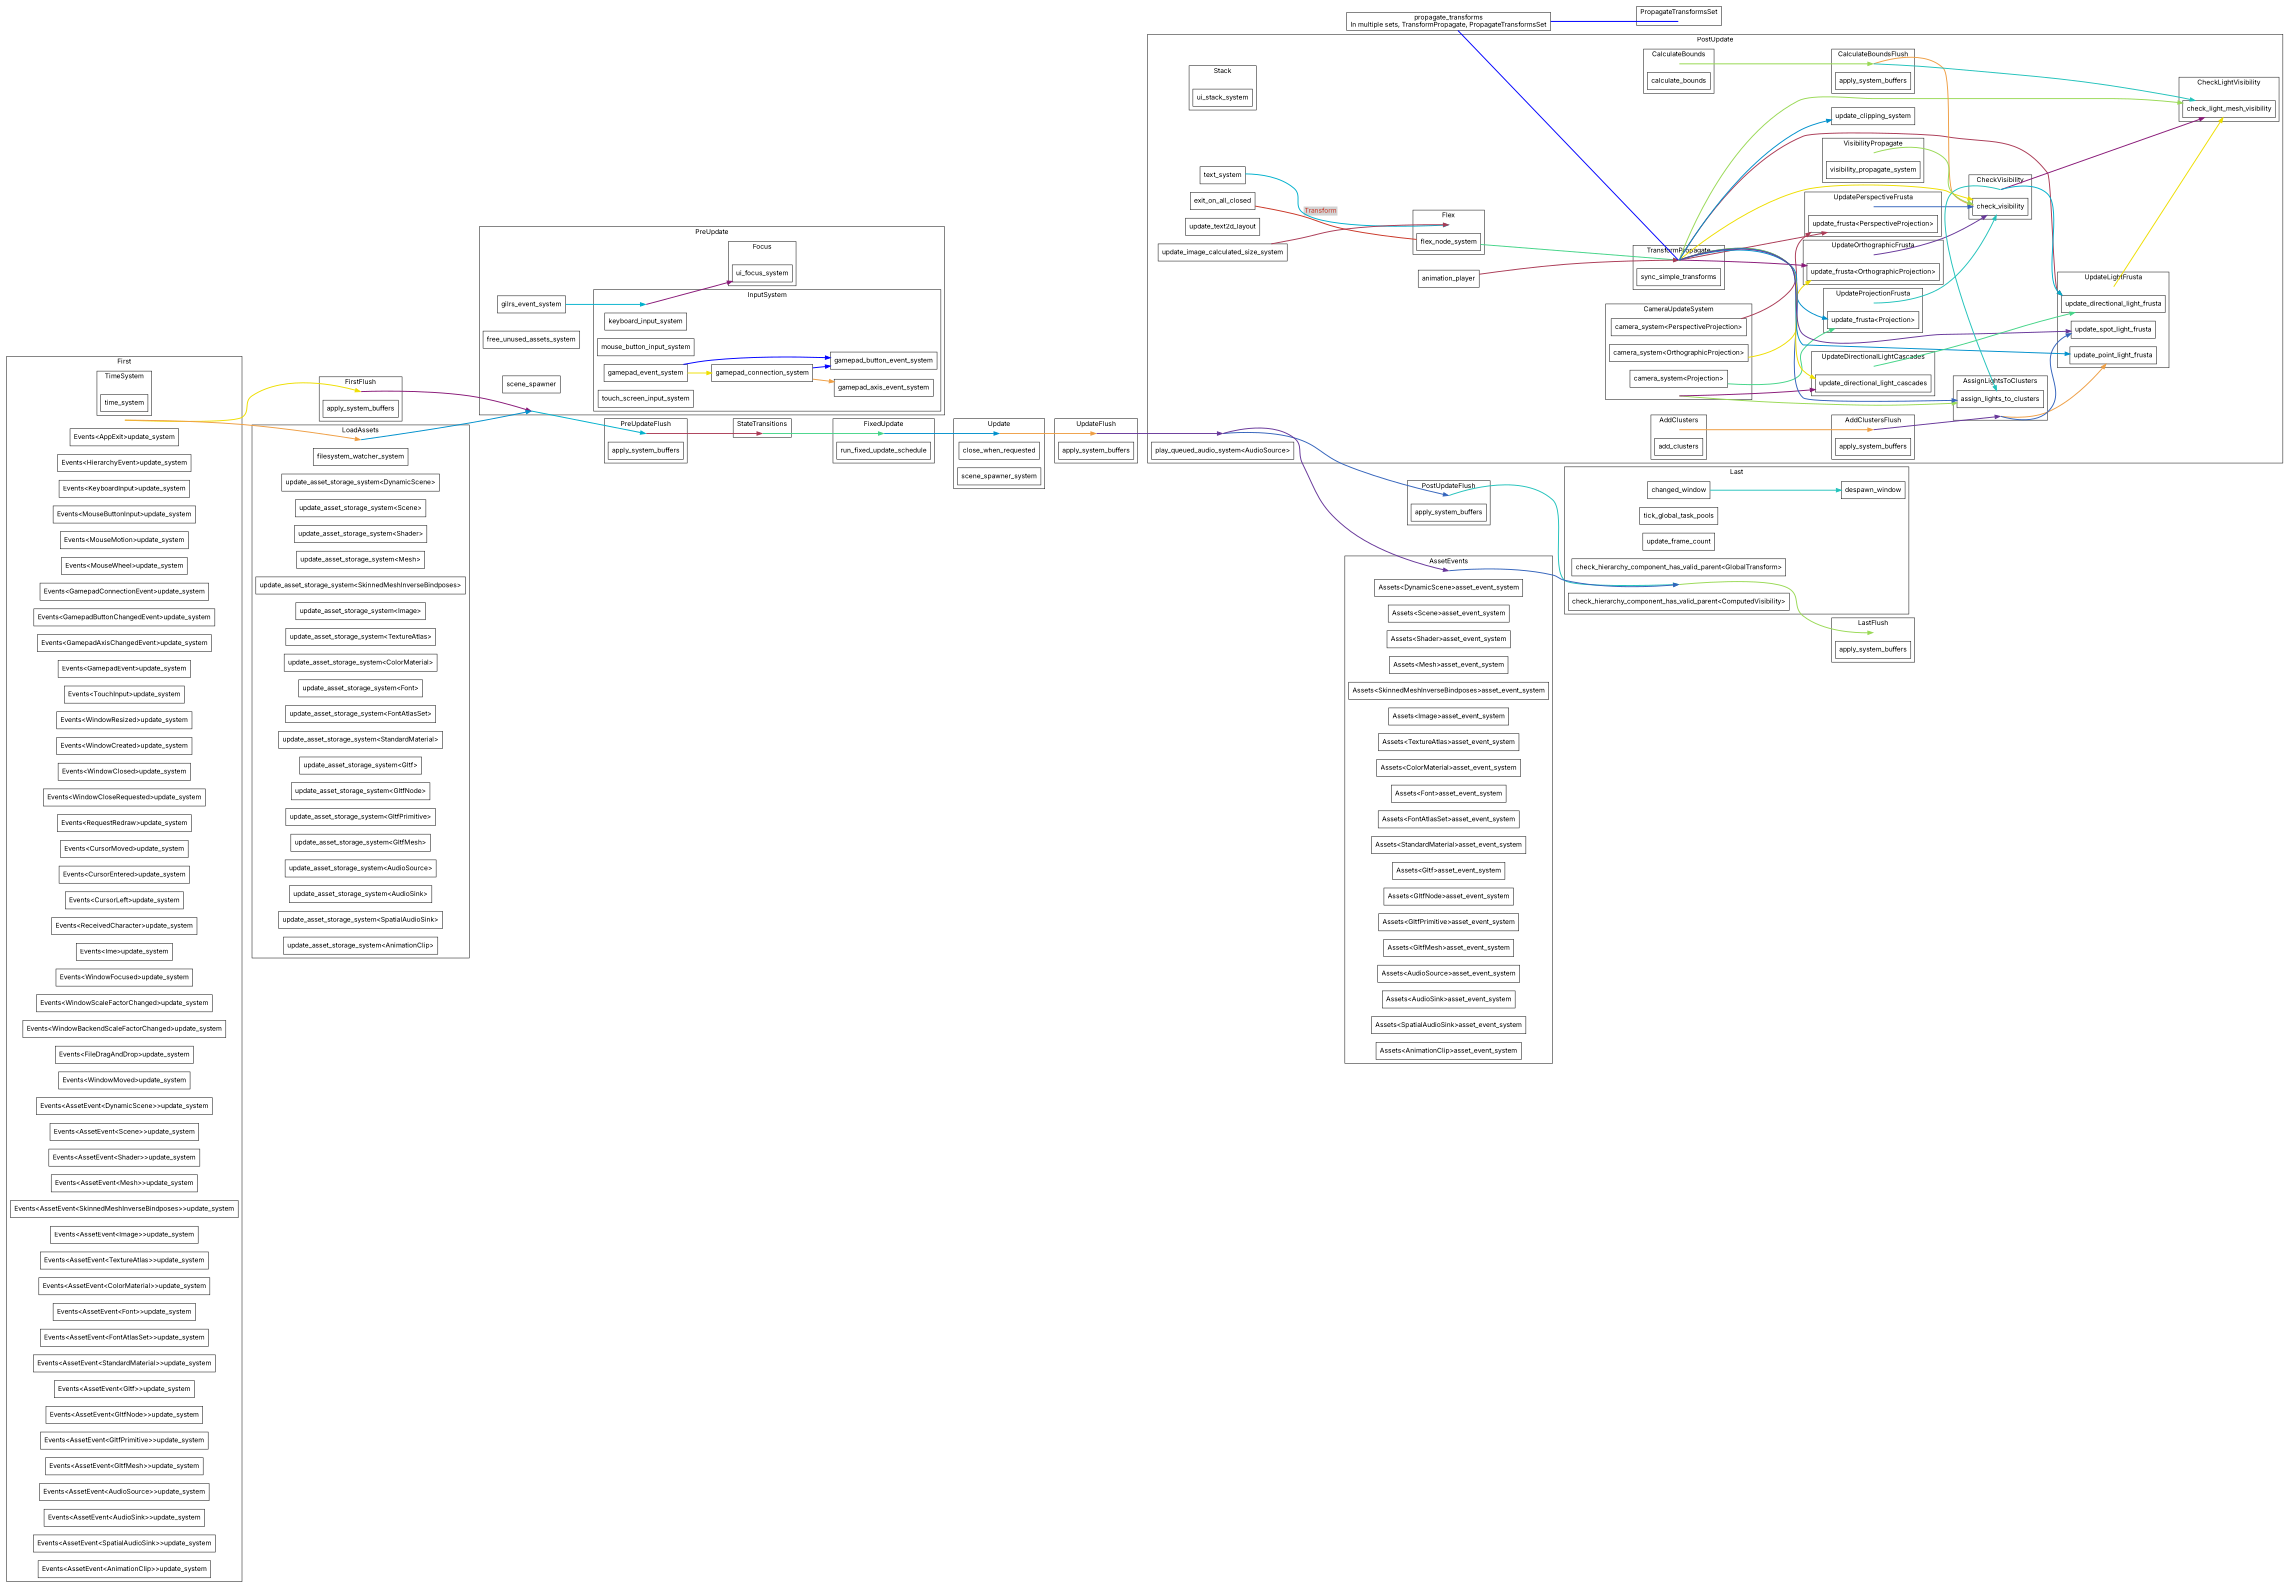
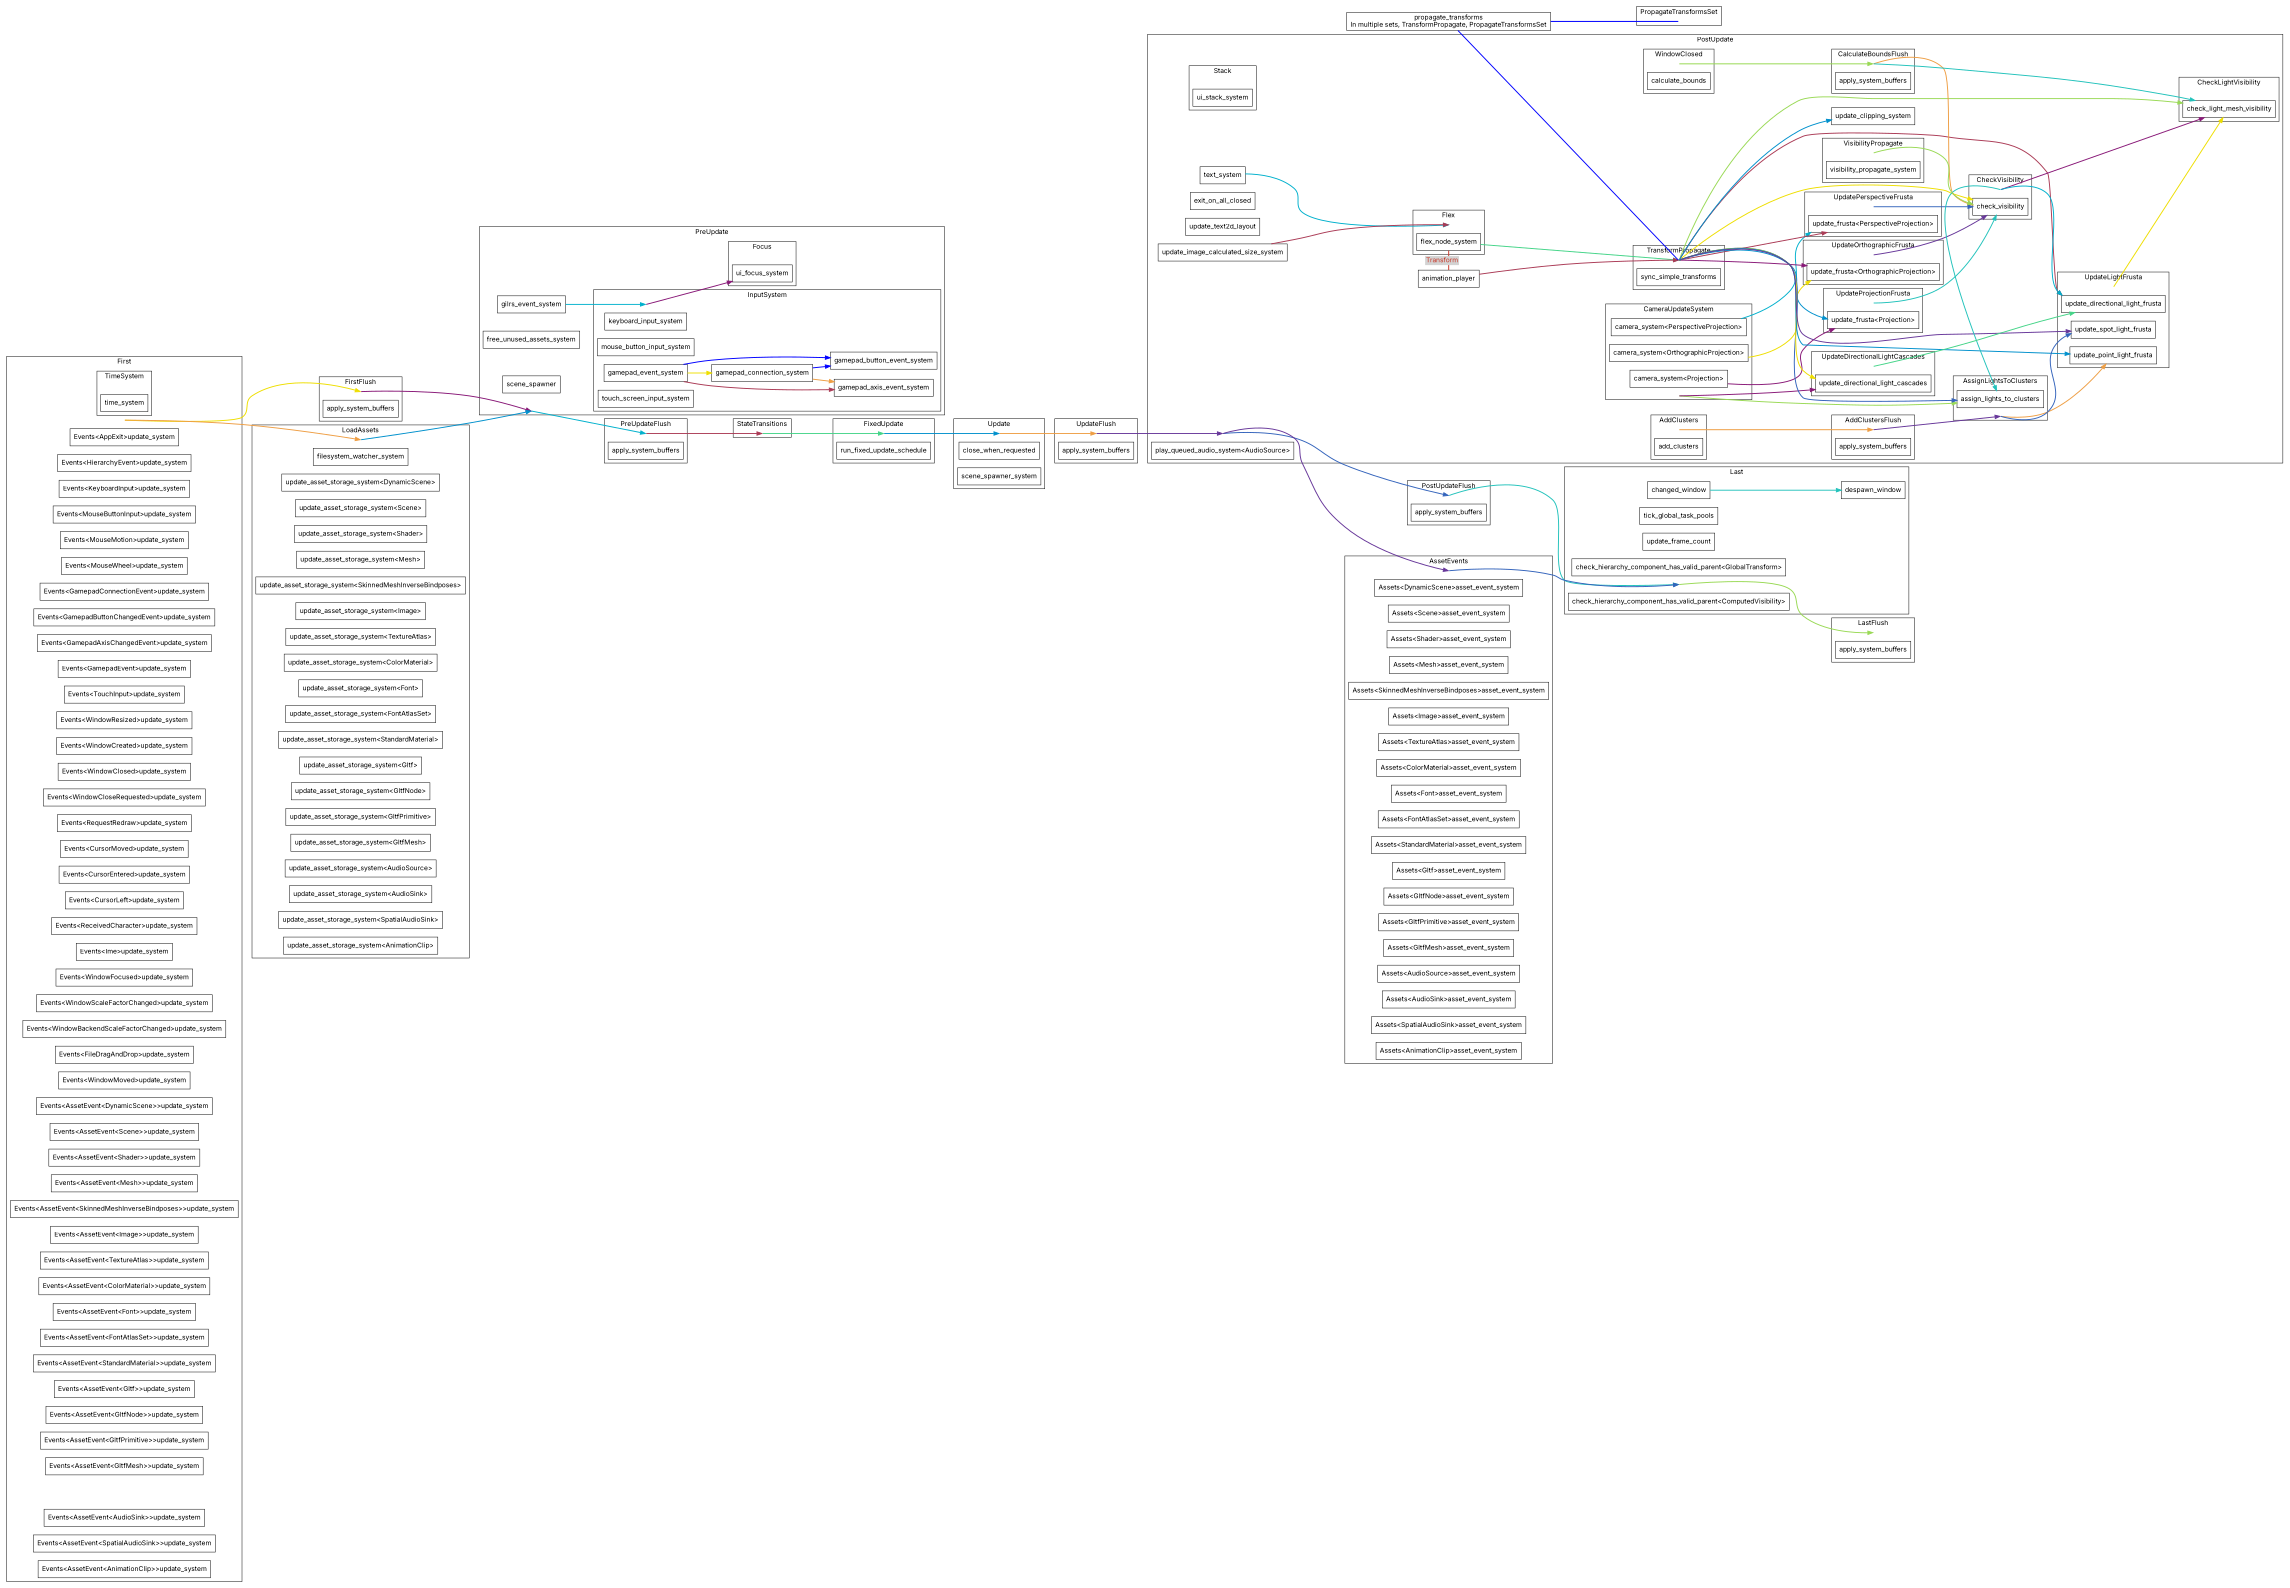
cluster "CalculateBounds": label "CalculateBounds" -> "WindowClosed"
edge "exit_on_all_closed" -- "flex_node_system": now "animation_player" -- "flex_node_system"
edge "camera_system<PerspectiveProjection>" -> "update_frusta<PerspectiveProjection>": color #aa3a55 -> #00b0cc
edge "camera_system<Projection>" -> "update_frusta<Projection>": color #44d488 -> #881877
edge "gamepad_event_system" -> "gamepad_axis_event_system": added
node "Events<AssetEvent<AudioSource>>update_system": removed
